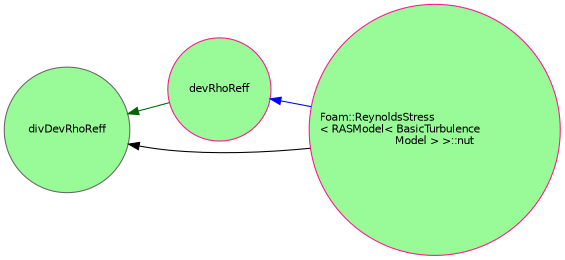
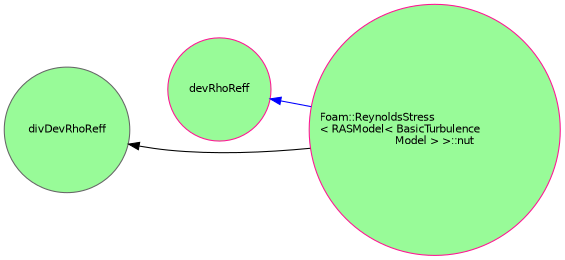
edge "devRhoReff" -> "divDevRhoReff": removed
